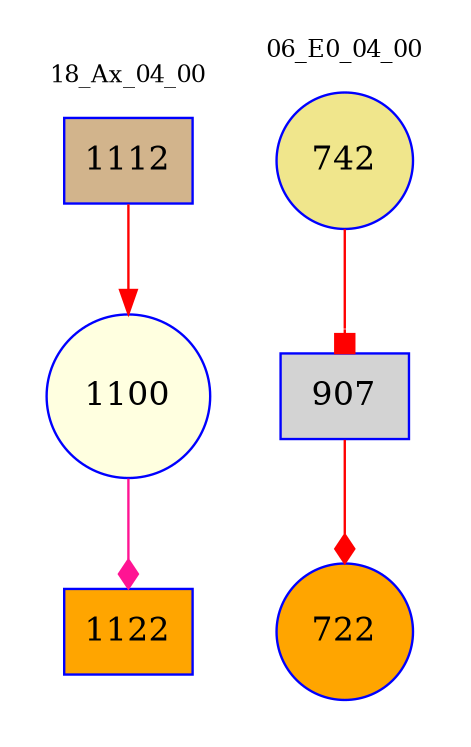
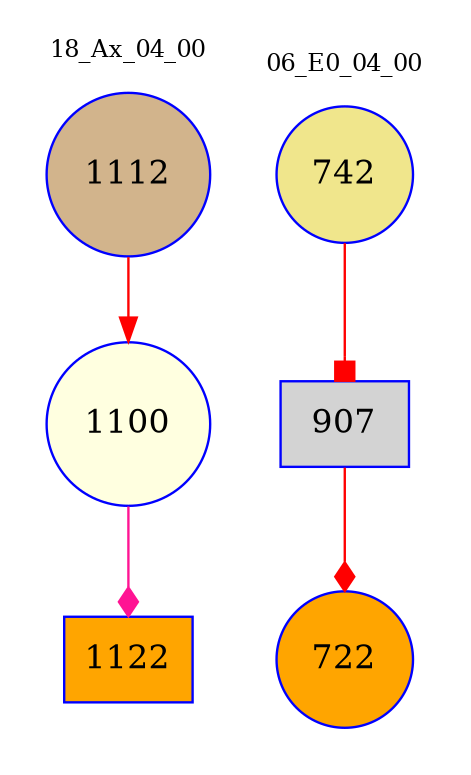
node "1112": shape box -> circle
